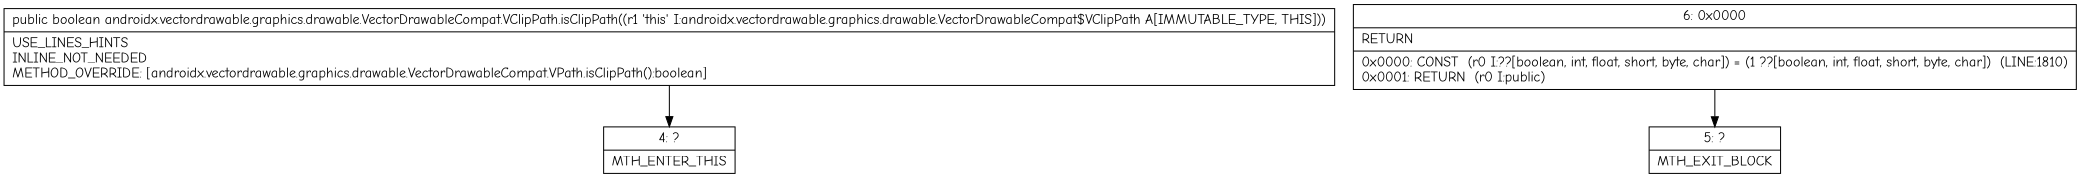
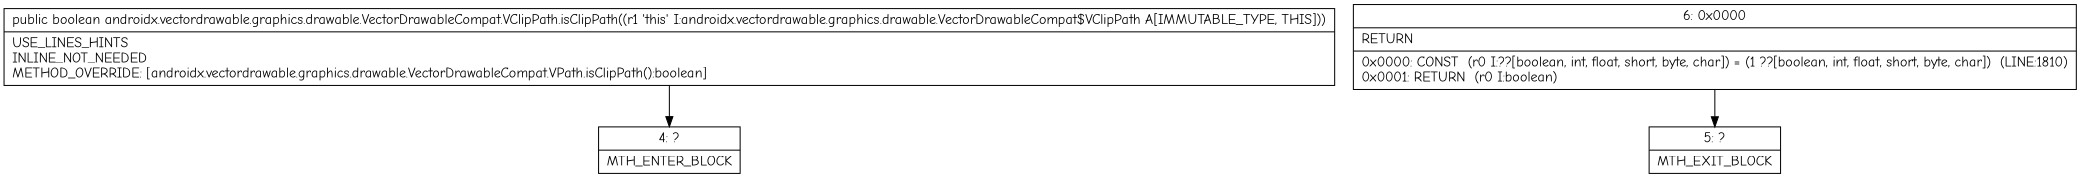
node "6: 0x0000": text "0x0001: RETURN  (r0 I:public)" -> "0x0001: RETURN  (r0 I:boolean)"
node "4: ?": text "MTH_ENTER_THIS" -> "MTH_ENTER_BLOCK"
